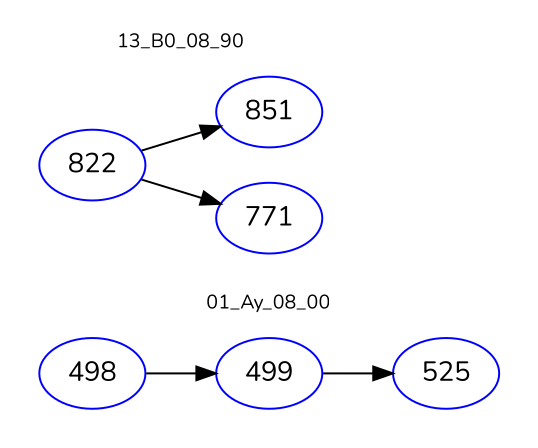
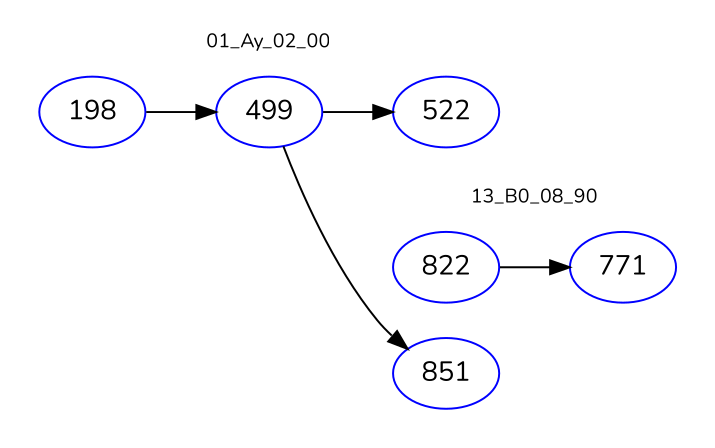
edge "822" -> "851": now "499" -> "851"
cluster "01_Ay_08_00": label "01_Ay_08_00" -> "01_Ay_02_00"
node "498": label "498" -> "198"
node "525": label "525" -> "522"
